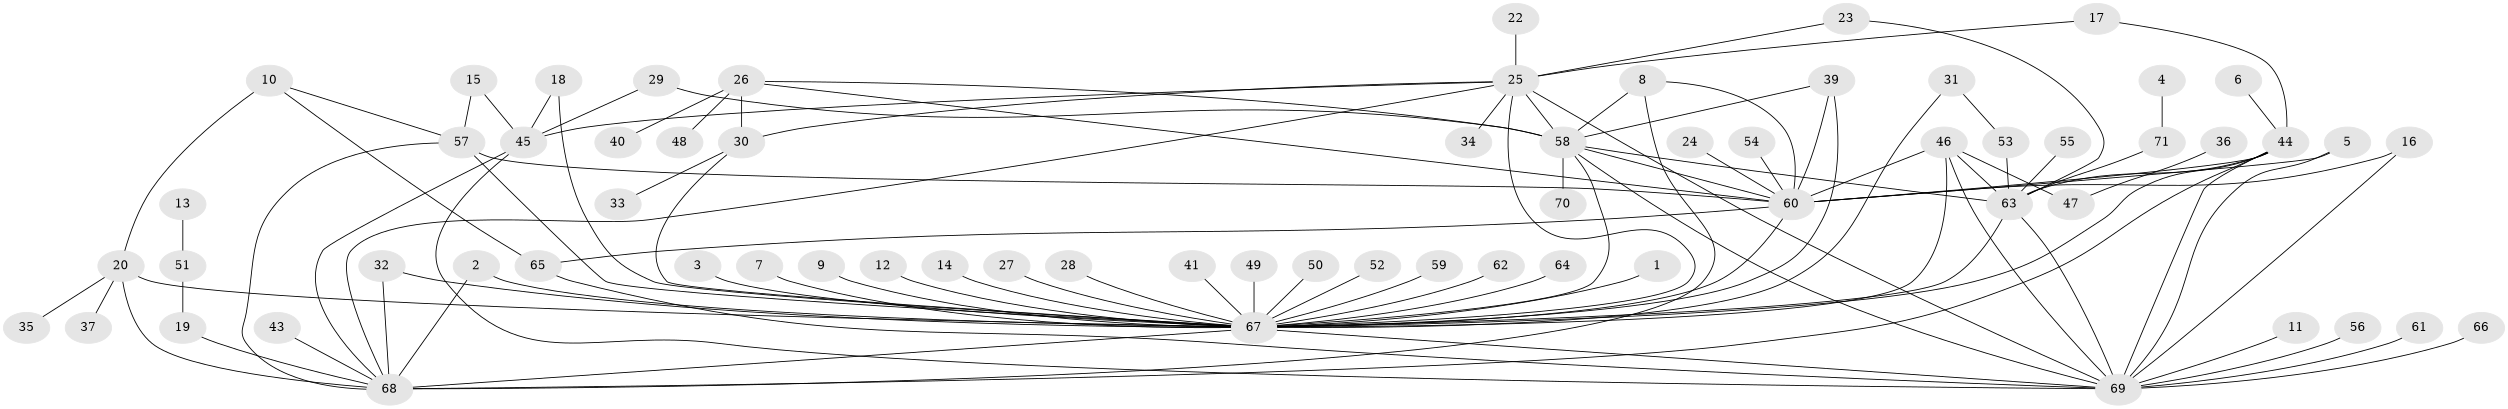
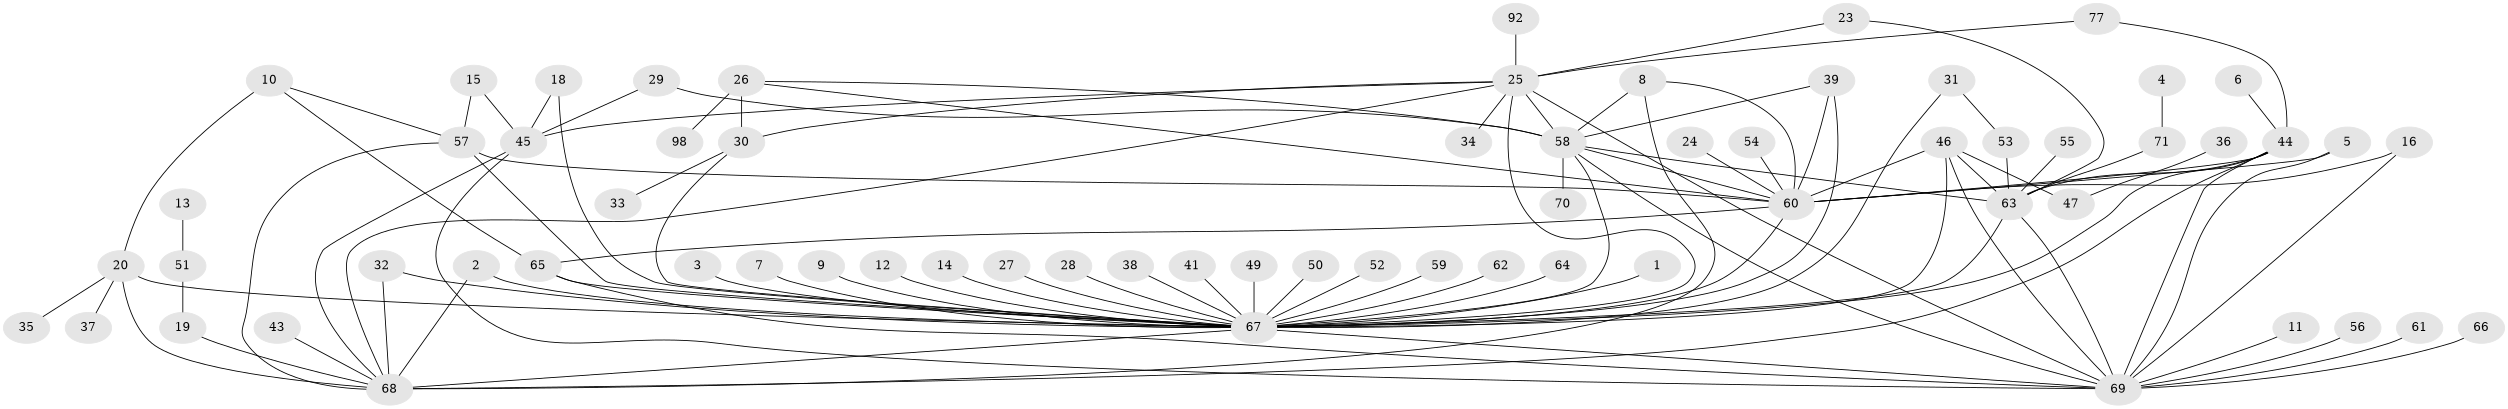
node "22": label "22" -> "92"
node "17": label "17" -> "77"
node "40": removed
node "48": label "48" -> "98"
node "38": added
edge "65" -- "67": added
